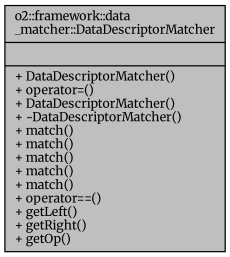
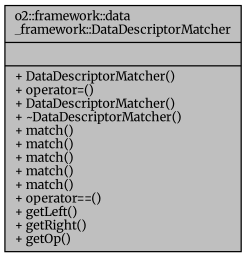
node "o2::framework::data": text "_matcher::DataDescriptorMatcher" -> "_framework::DataDescriptorMatcher"
